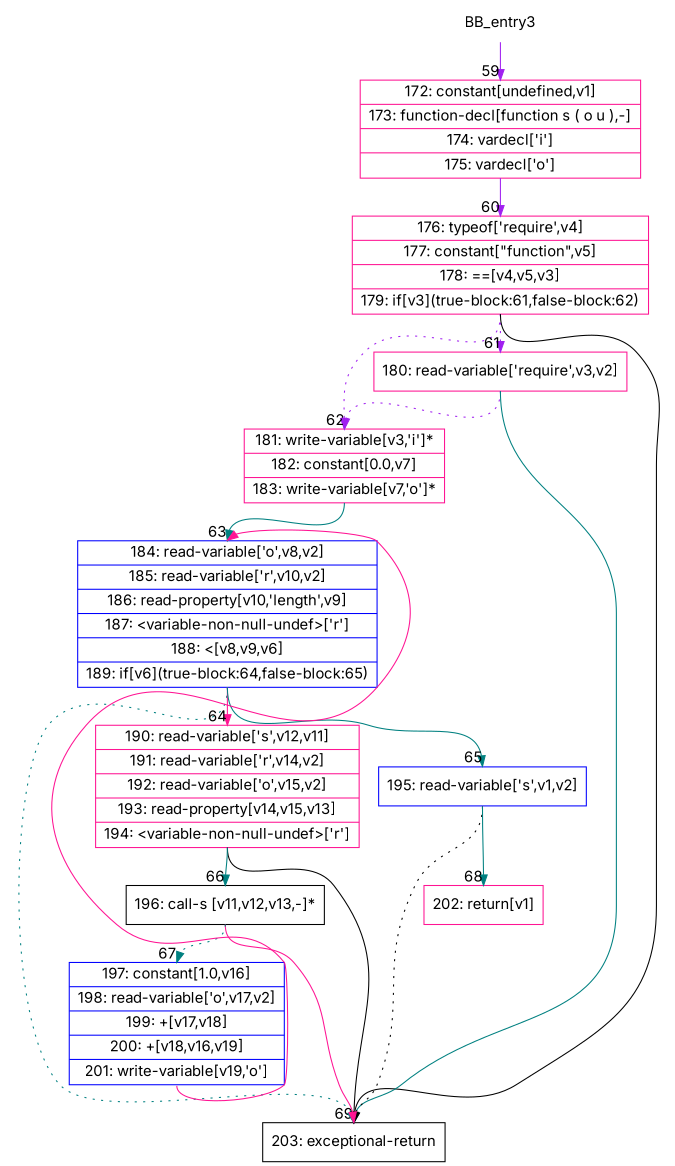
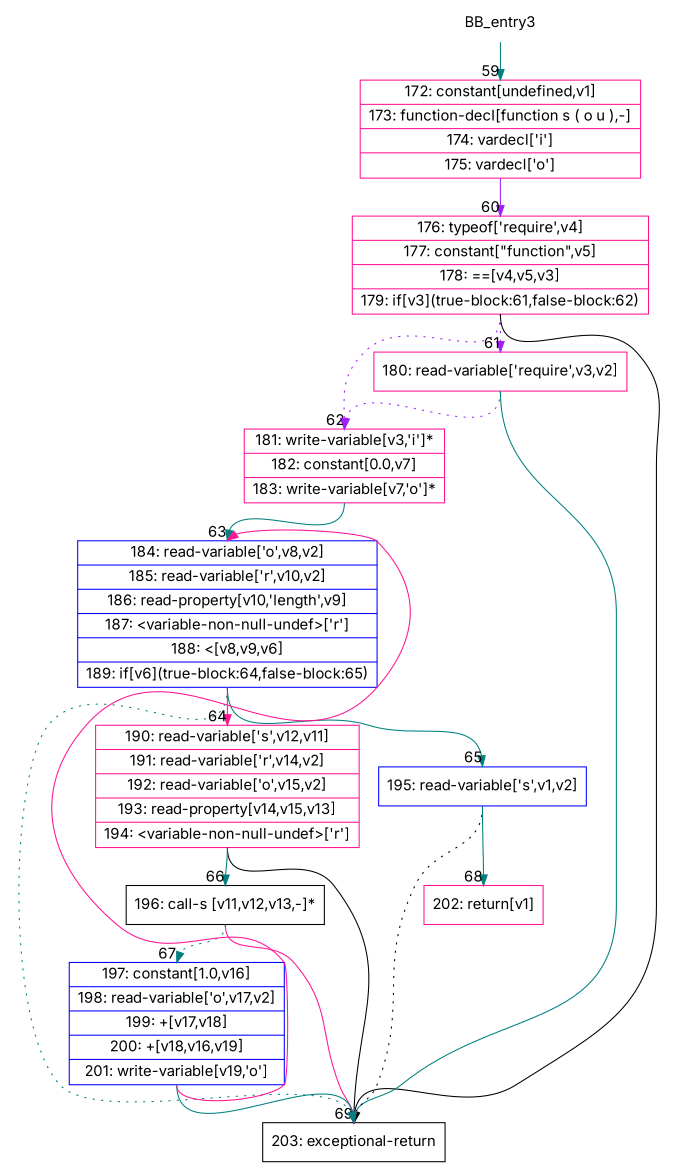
edge "BB_entry3" -> "172: constant[undefined,v1]": color purple -> teal
edge "197: constant[1.0,v16]" -> "203: exceptional-return": added
